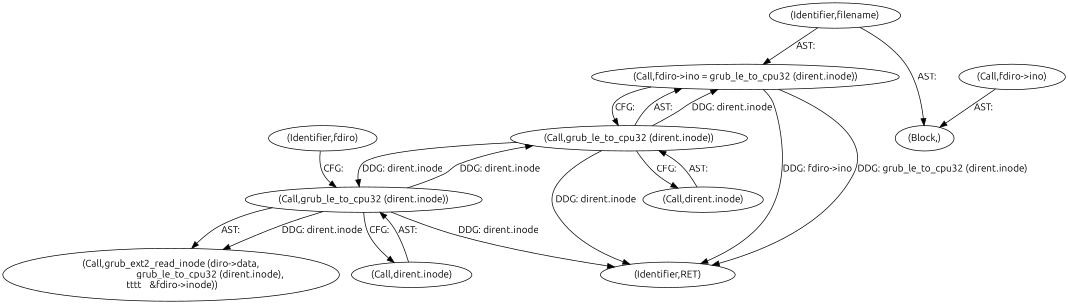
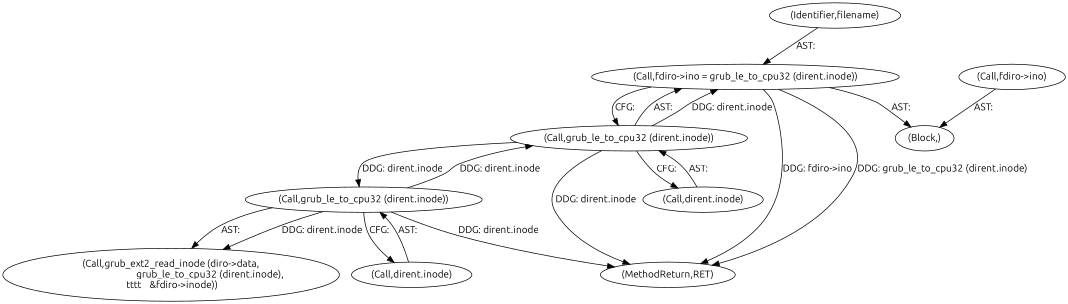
edge "(Identifier,filename)" -> "(Block,)": now "(Call,fdiro->ino = grub_le_to_cpu32 (dirent.inode))" -> "(Block,)"
node "(Identifier,fdiro)": removed
node "(Identifier,RET)": label "(Identifier,RET)" -> "(MethodReturn,RET)"
